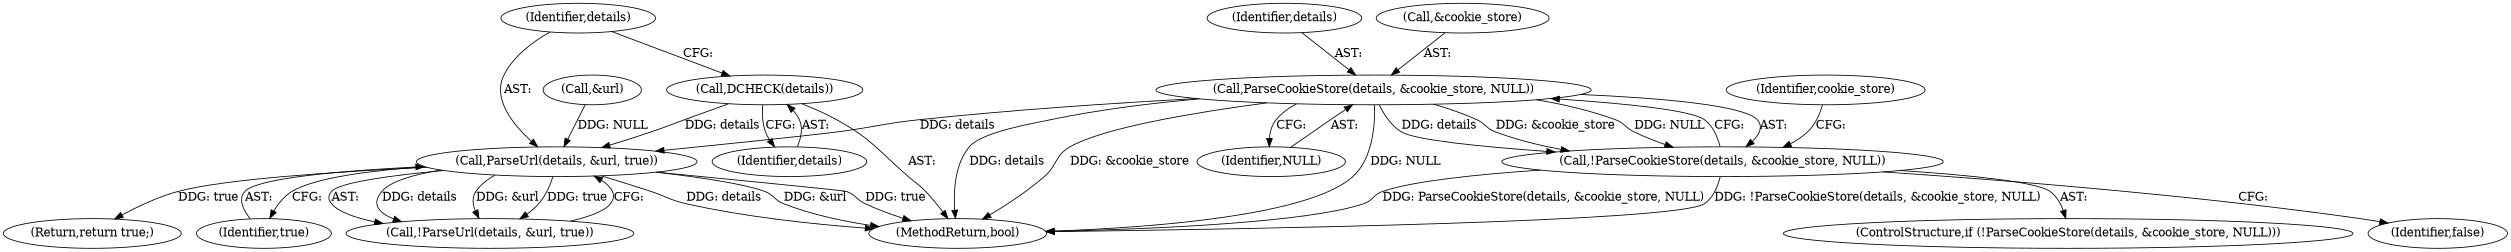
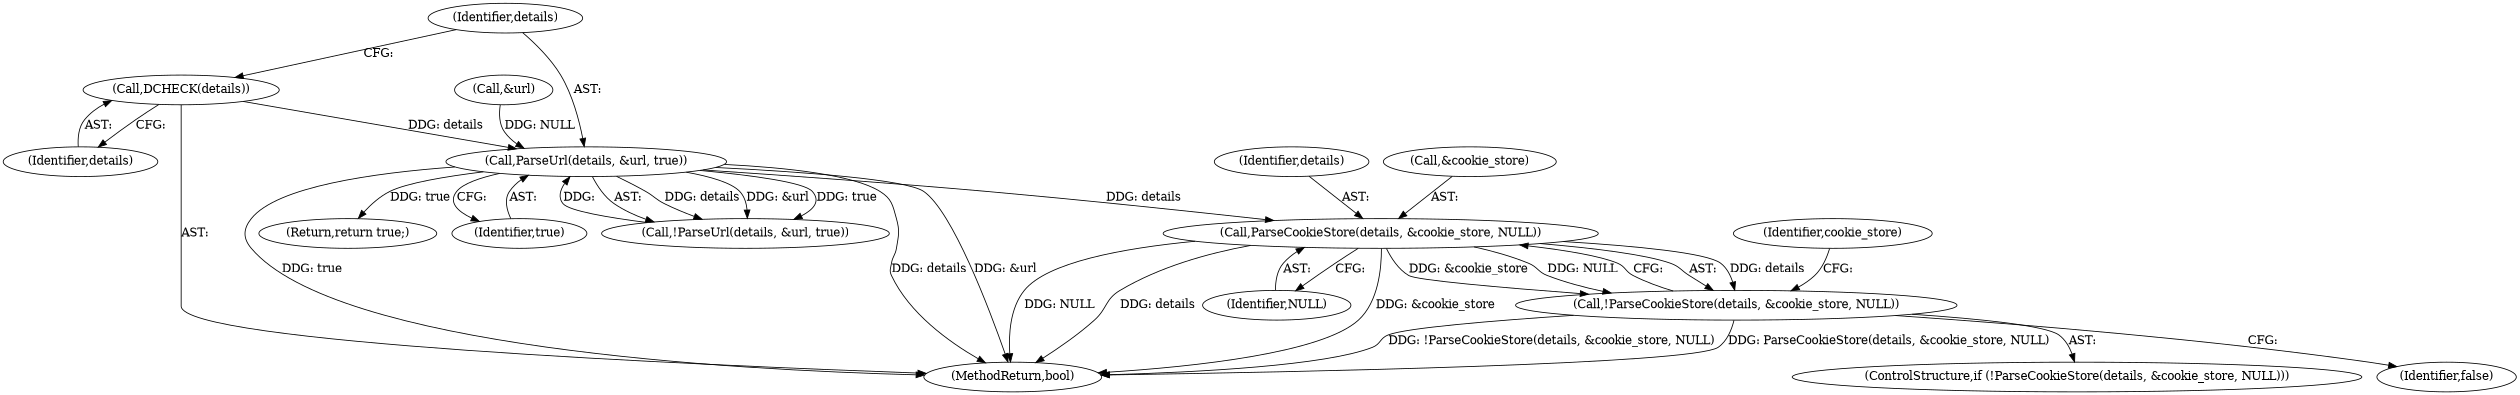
edge "(Call,ParseCookieStore(details, &cookie_store, NULL))" -> "(Call,ParseUrl(details, &url, true))": reversed
edge "(Call,!ParseUrl(details, &url, true))" -> "(Call,ParseUrl(details, &url, true))": label "CFG: " -> "DDG: "
